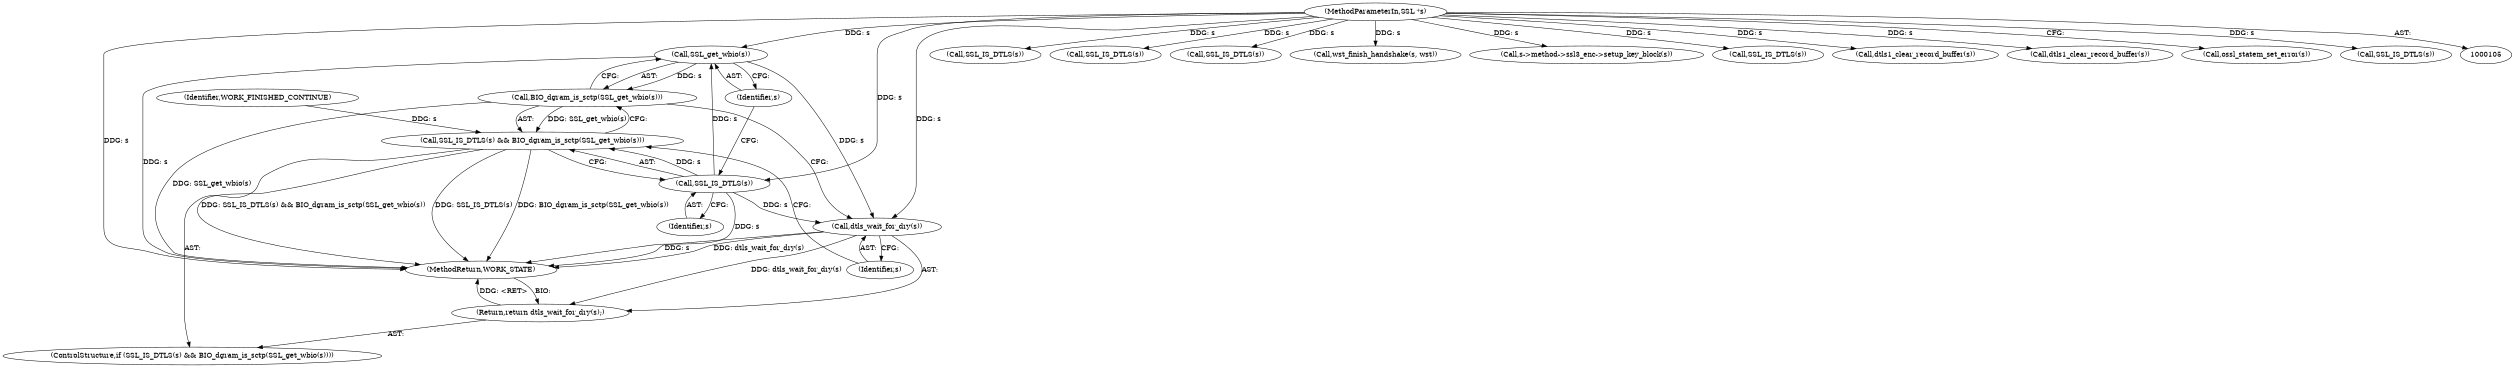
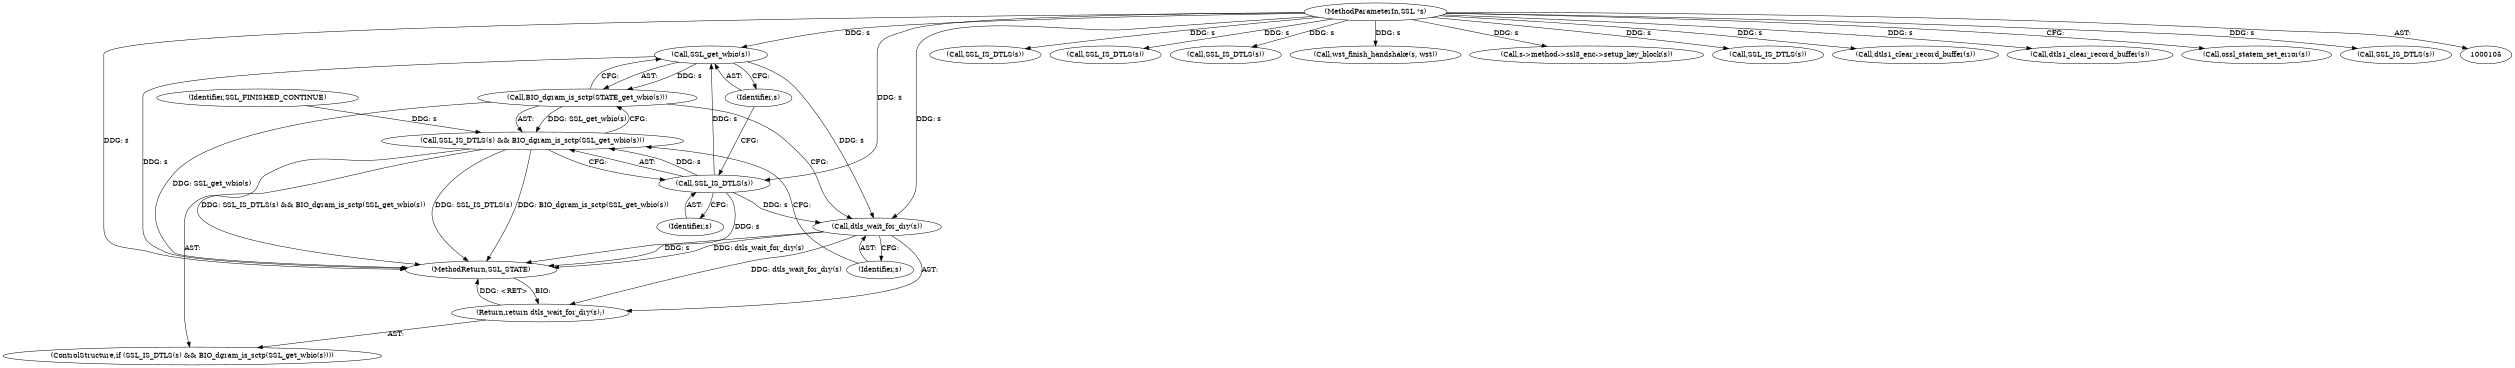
node "(Identifier,WORK_FINISHED_CONTINUE)": label "(Identifier,WORK_FINISHED_CONTINUE)" -> "(Identifier,SSL_FINISHED_CONTINUE)"
node "(Call,BIO_dgram_is_sctp(SSL_get_wbio(s)))": label "(Call,BIO_dgram_is_sctp(SSL_get_wbio(s)))" -> "(Call,BIO_dgram_is_sctp(STATE_get_wbio(s)))"
node "(MethodReturn,WORK_STATE)": label "(MethodReturn,WORK_STATE)" -> "(MethodReturn,SSL_STATE)"
